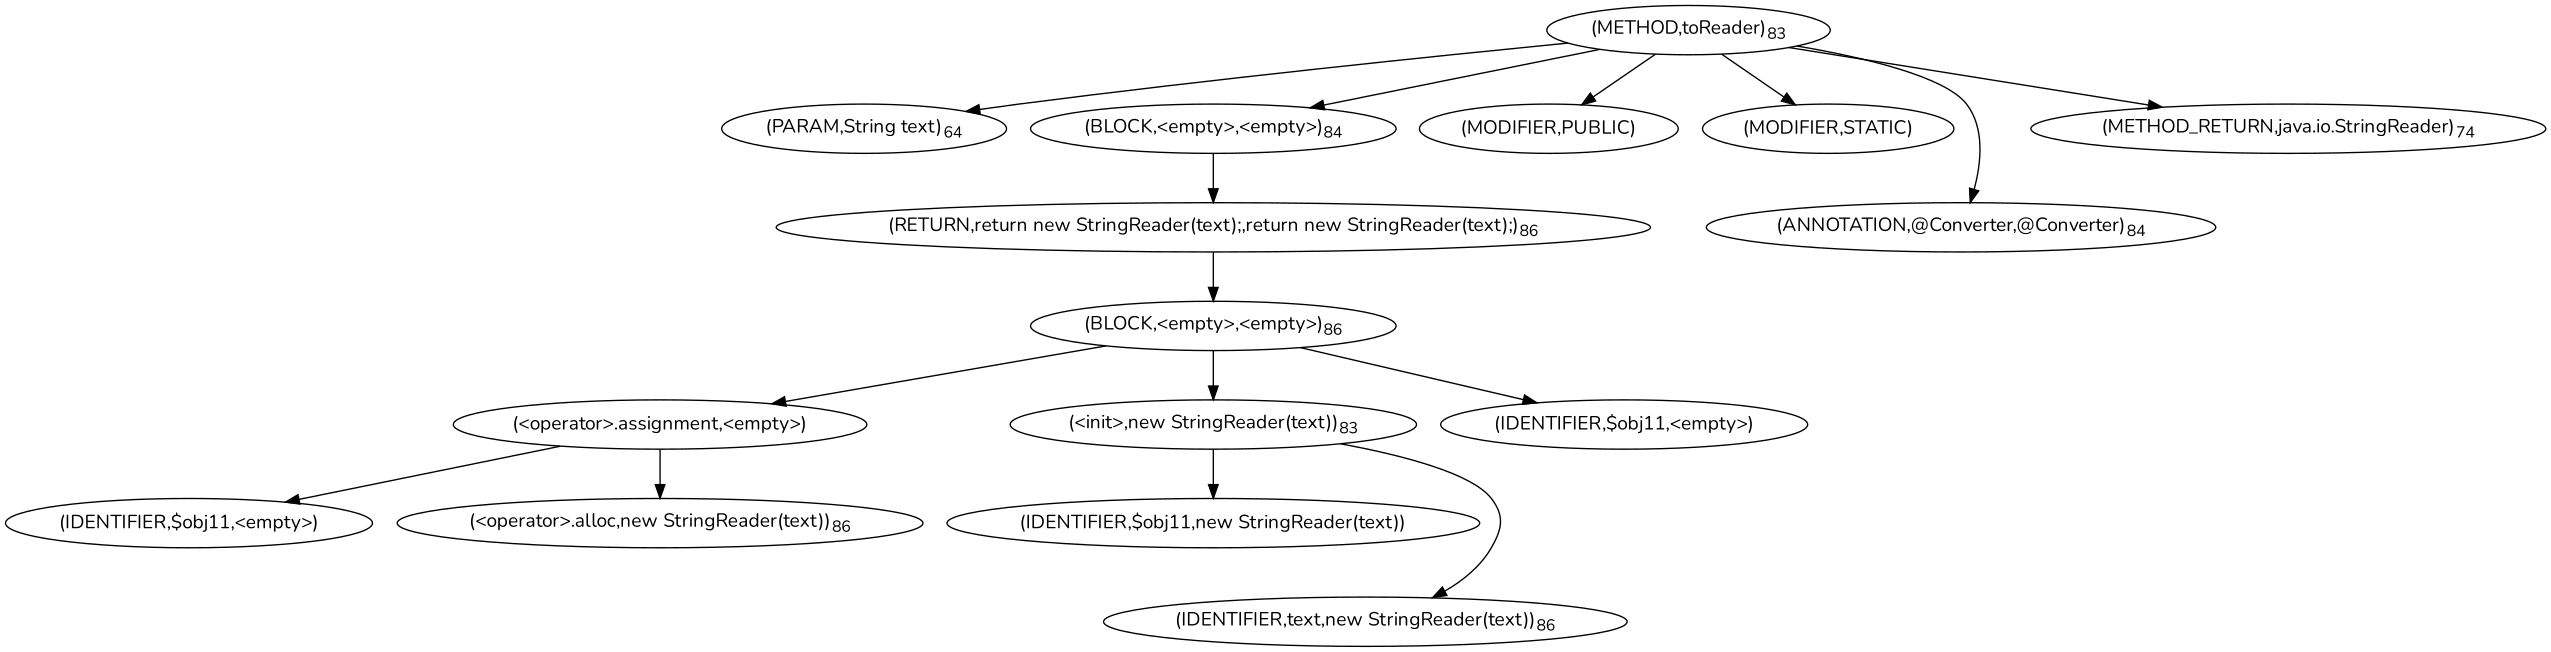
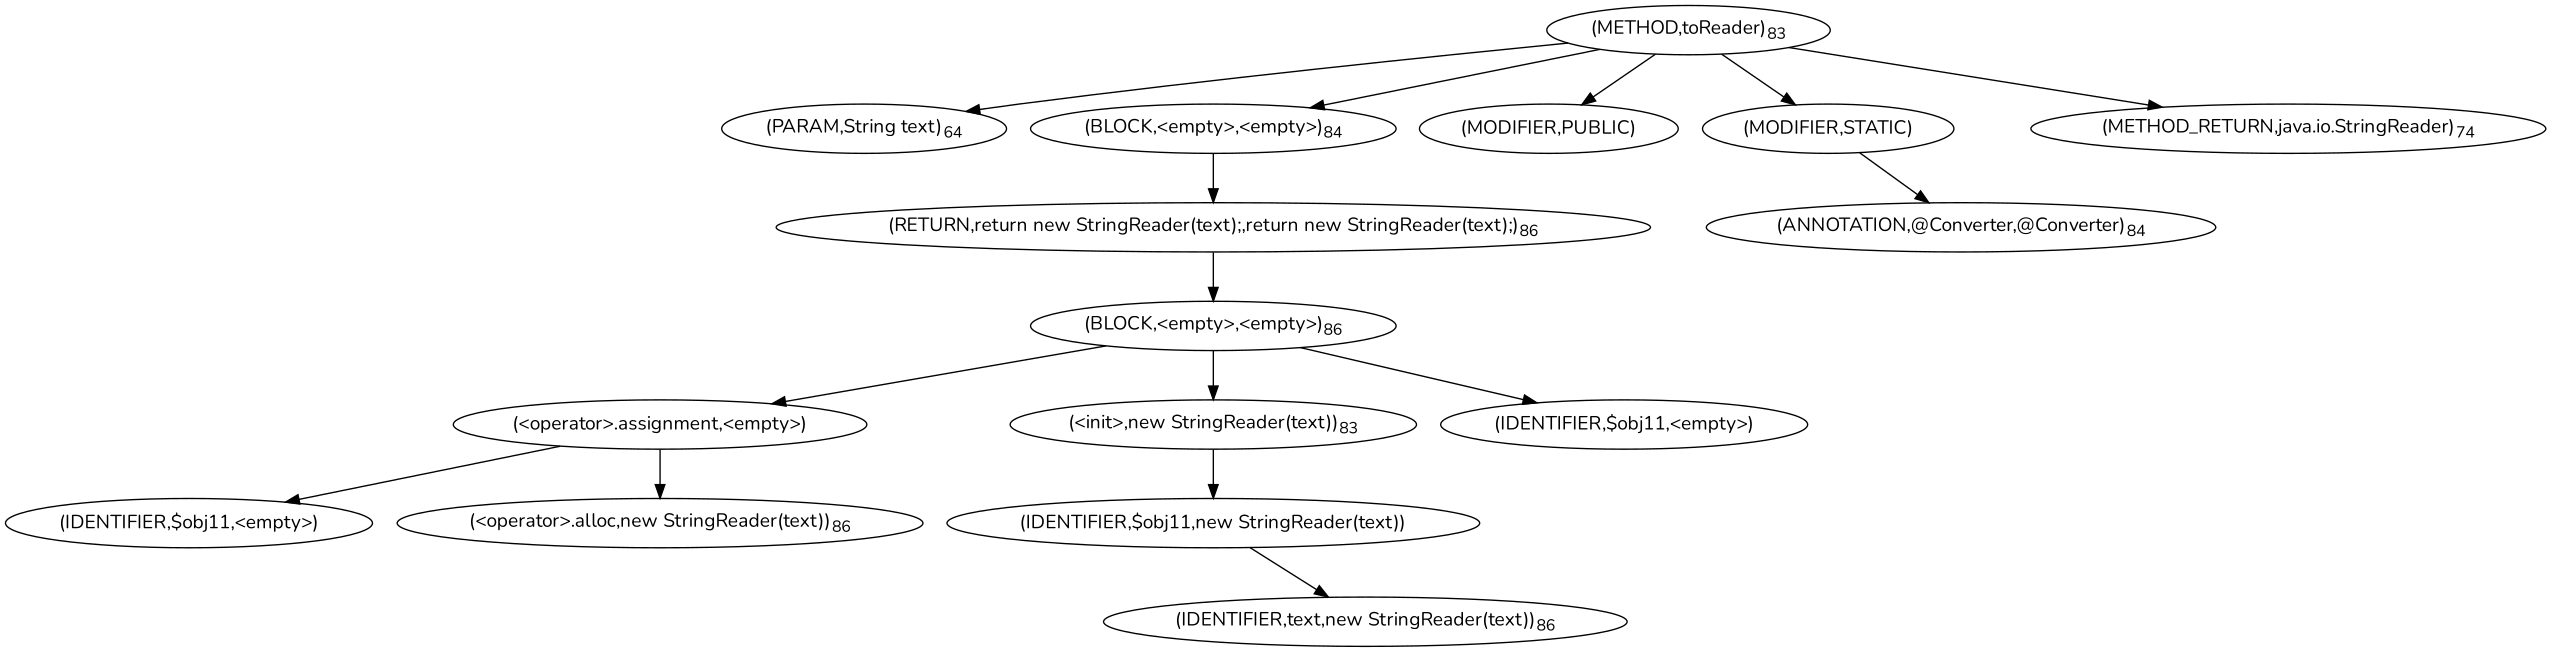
edge "(METHOD,toReader)" -> "(ANNOTATION,@Converter,@Converter)": now "(MODIFIER,STATIC)" -> "(ANNOTATION,@Converter,@Converter)"
edge "(<init>,new StringReader(text))" -> "(IDENTIFIER,text,new StringReader(text))": now "(IDENTIFIER,$obj11,new StringReader(text))" -> "(IDENTIFIER,text,new StringReader(text))"
